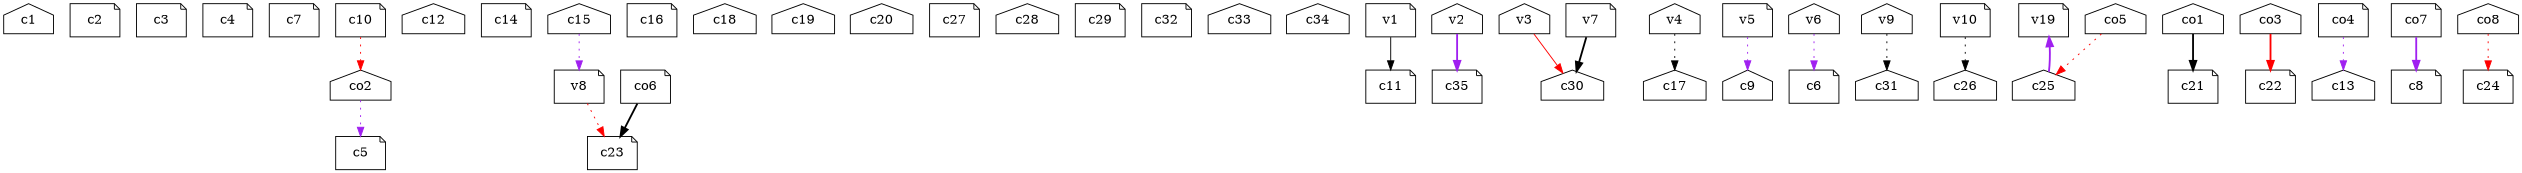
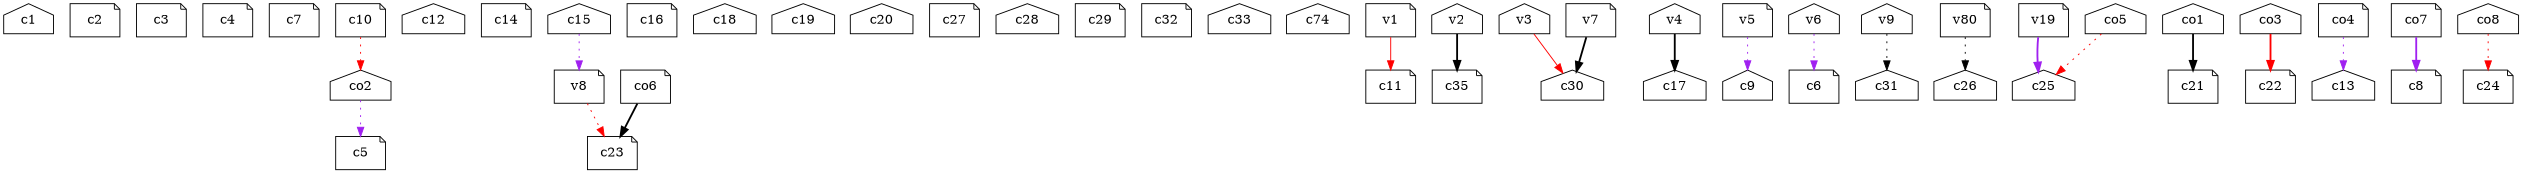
node "c34": label "c34" -> "c74"
node "v10": label "v10" -> "v80"
edge "v2" -> "c35": color purple -> black
edge "v4" -> "c17": style dotted -> bold
edge "v1" -> "c11": color black -> red
edge "c25" -> "v19": reversed
